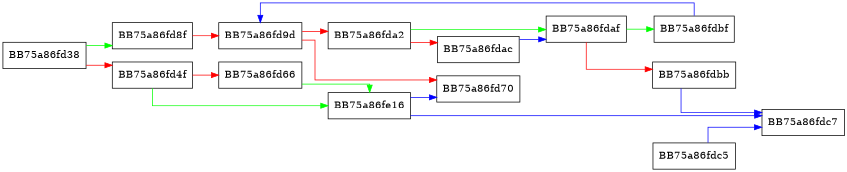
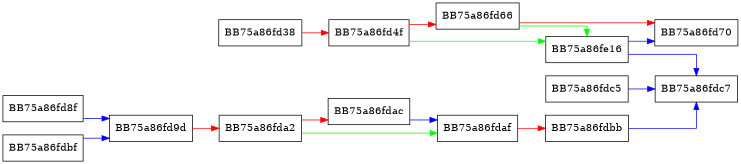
edge "BB75a86fdaf" -> "BB75a86fdbf": removed
edge "BB75a86fd8f" -> "BB75a86fd9d": color red -> blue
edge "BB75a86fd38" -> "BB75a86fd8f": removed
edge "BB75a86fd9d" -> "BB75a86fd70": now "BB75a86fd66" -> "BB75a86fd70"
